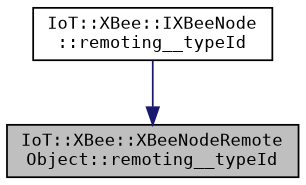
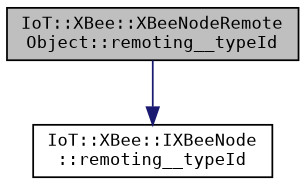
edge "IoT::XBee::IXBeeNode ::remoting__typeId" -> "IoT::XBee::XBeeNodeRemote Object::remoting__typeId": reversed
